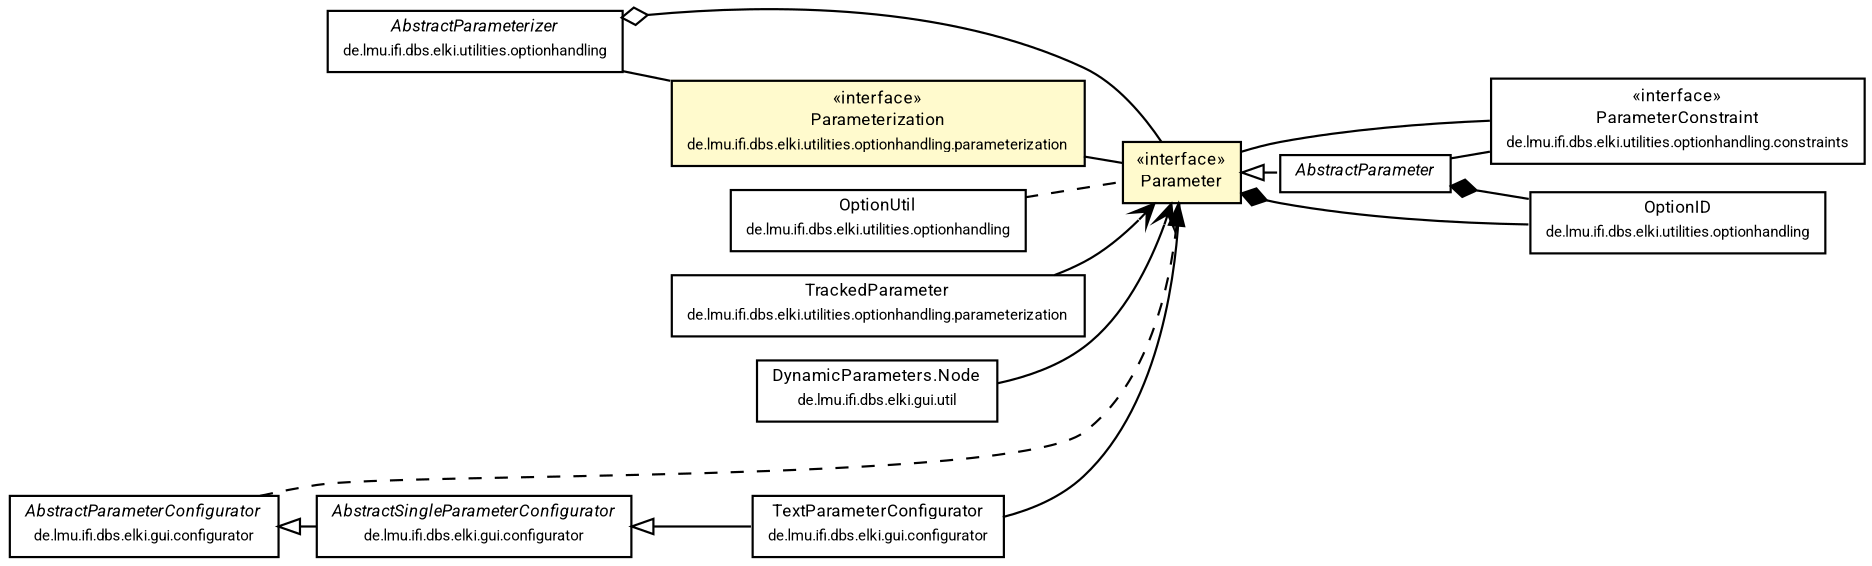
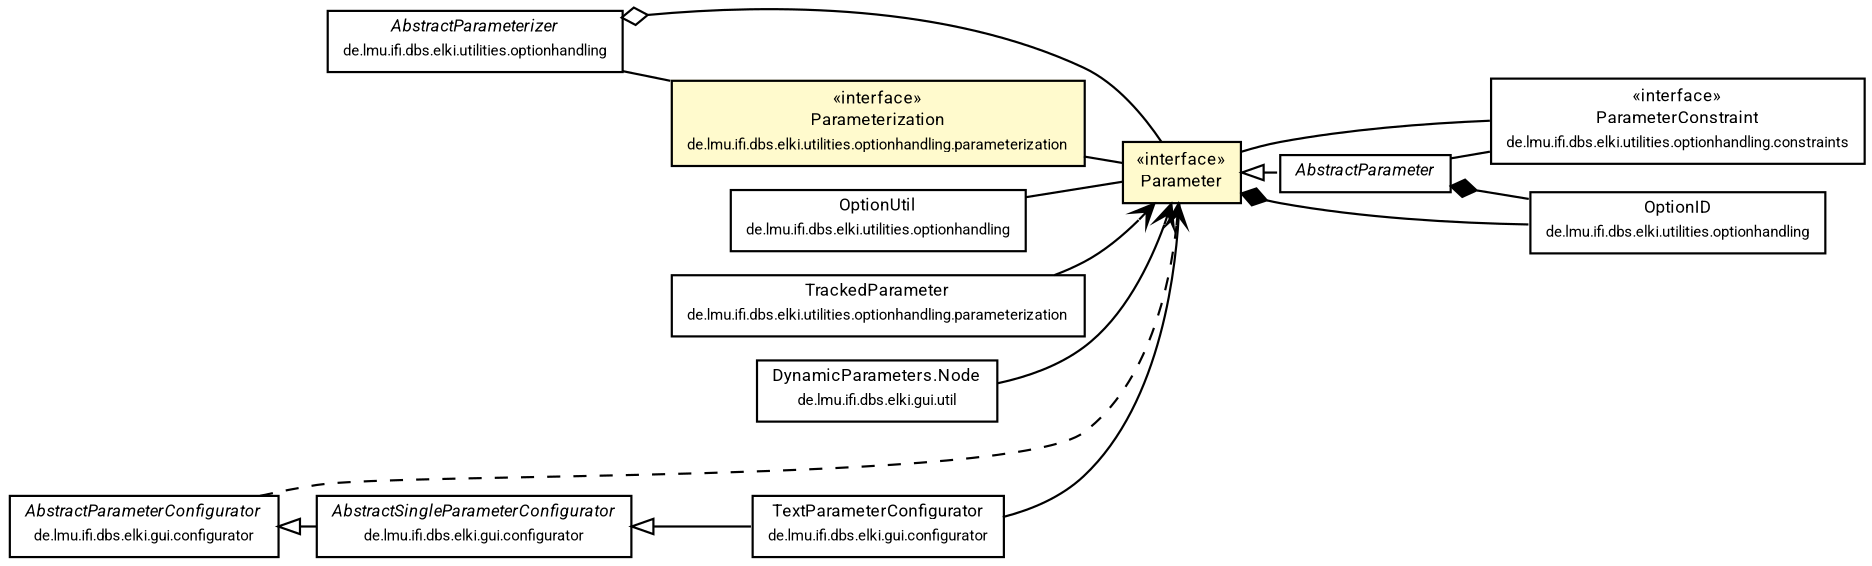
edge "Parameter" -- "OptionUtil": style dashed -> solid
edge "AbstractParameterConfigurator" -> "Parameter": arrowhead normal -> open
